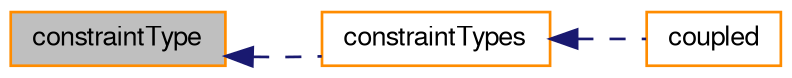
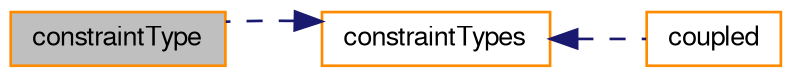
edge "constraintTypes" -> "constraintType": reversed
